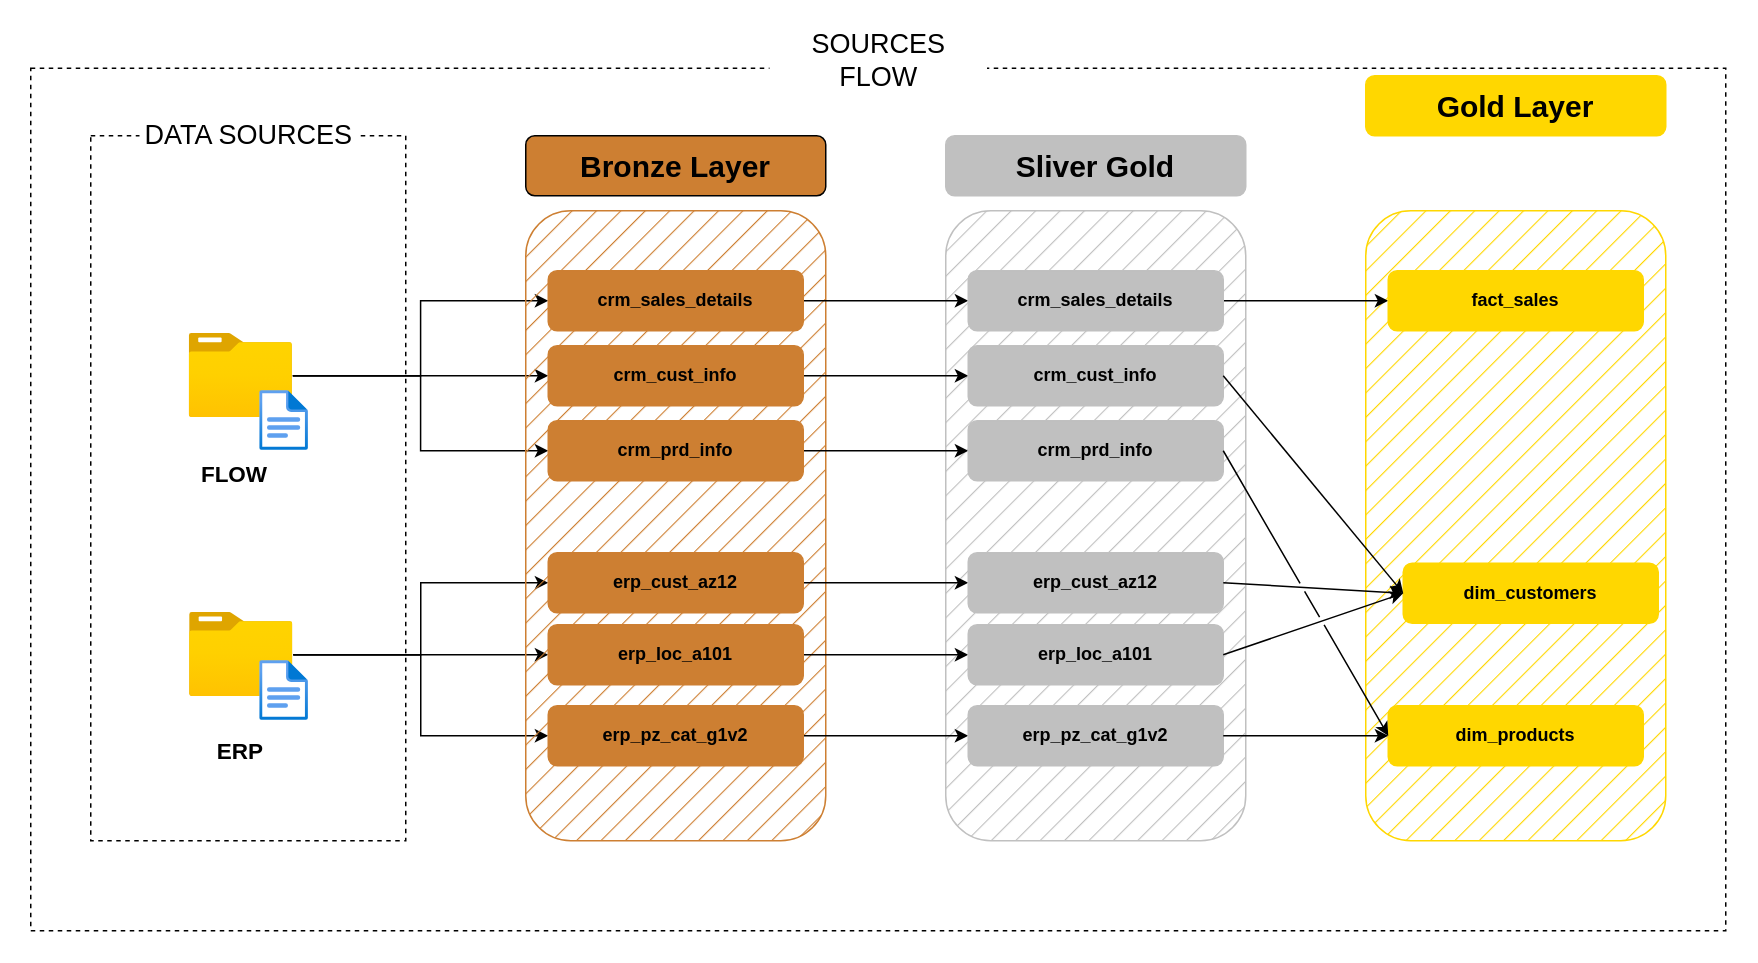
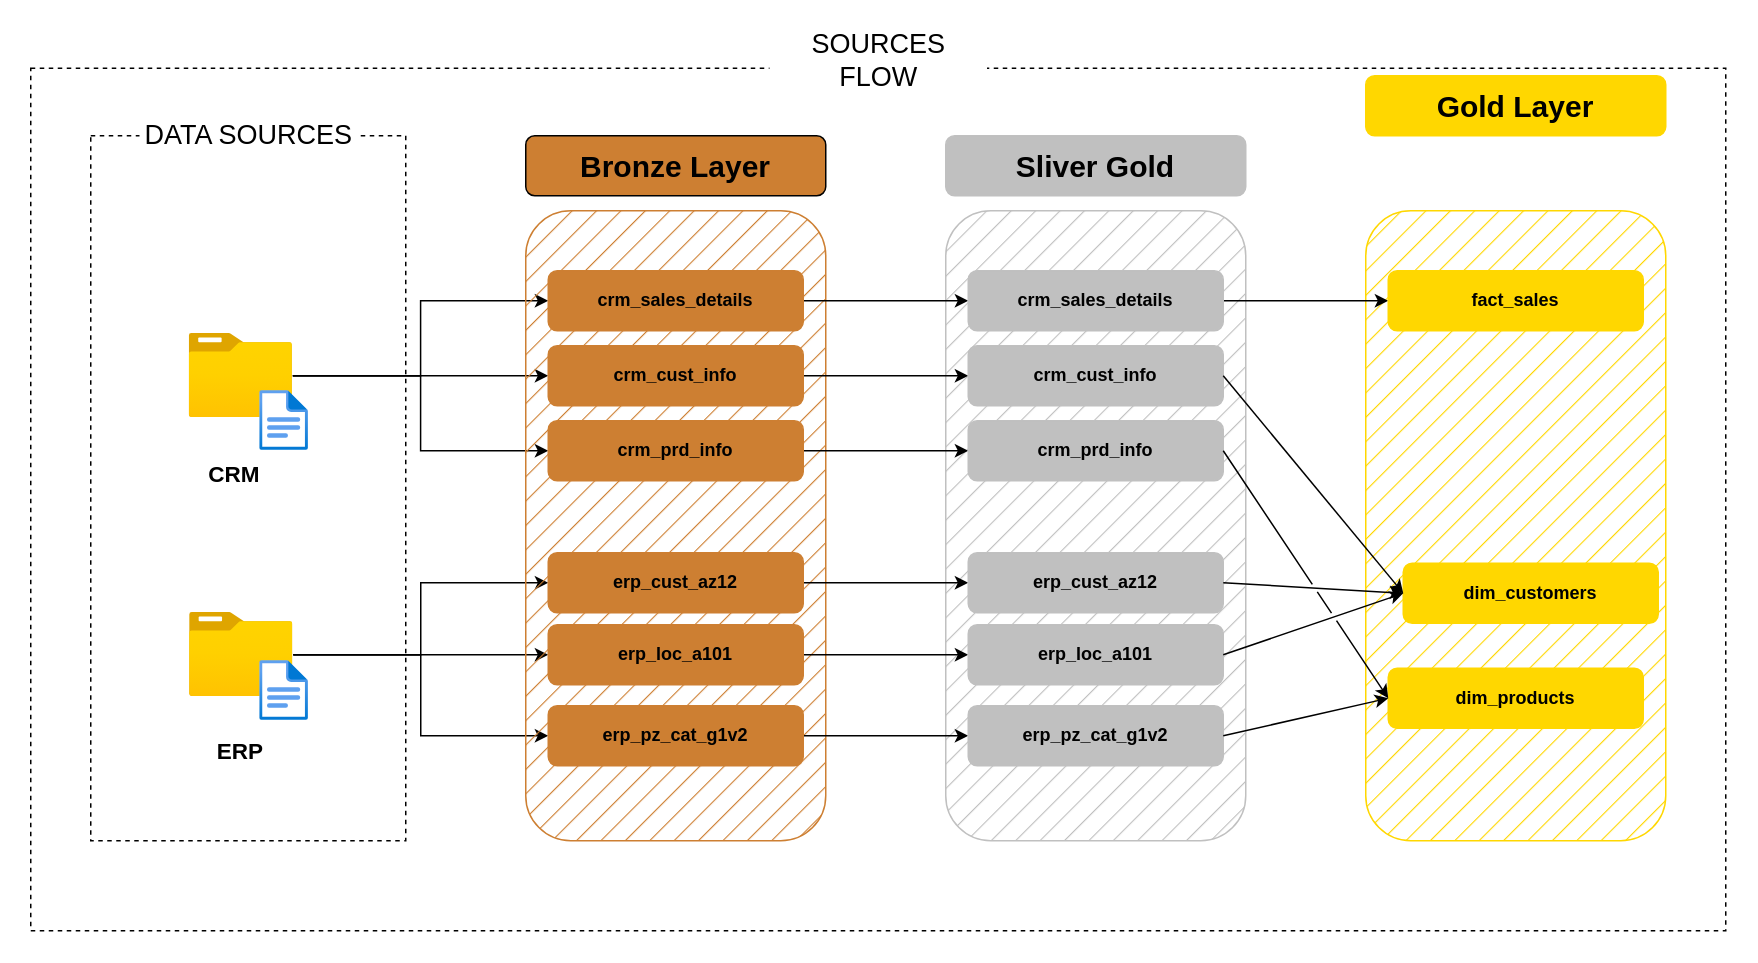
node "FLOW": label "FLOW" -> "CRM"
node "dim_products": moved (1516, 736) -> (1516, 698)
